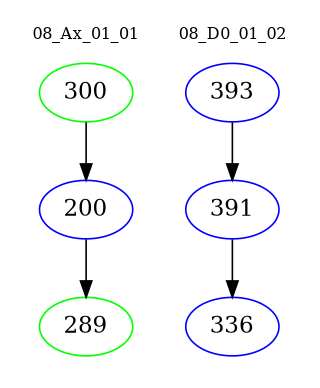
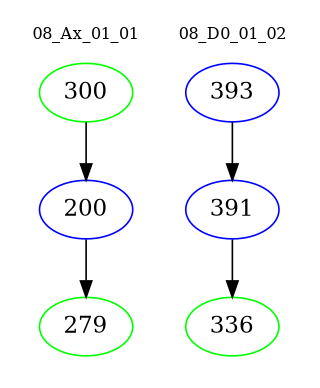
node "289": label "289" -> "279"
node "336": color blue -> green
